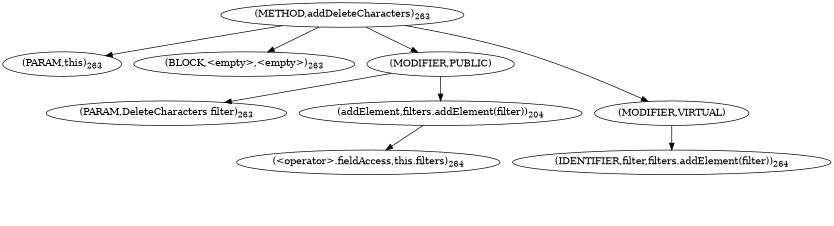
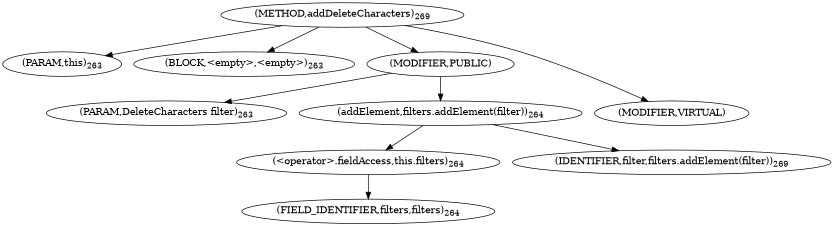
node "(METHOD,addDeleteCharacters)": text "263" -> "269"
node "(addElement,filters.addElement(filter))": text "204" -> "264"
edge "(MODIFIER,VIRTUAL)" -> "(IDENTIFIER,filter,filters.addElement(filter))": now "(addElement,filters.addElement(filter))" -> "(IDENTIFIER,filter,filters.addElement(filter))"
node "(IDENTIFIER,filter,filters.addElement(filter))": text "264" -> "269"
node "(FIELD_IDENTIFIER,filters,filters)": added
